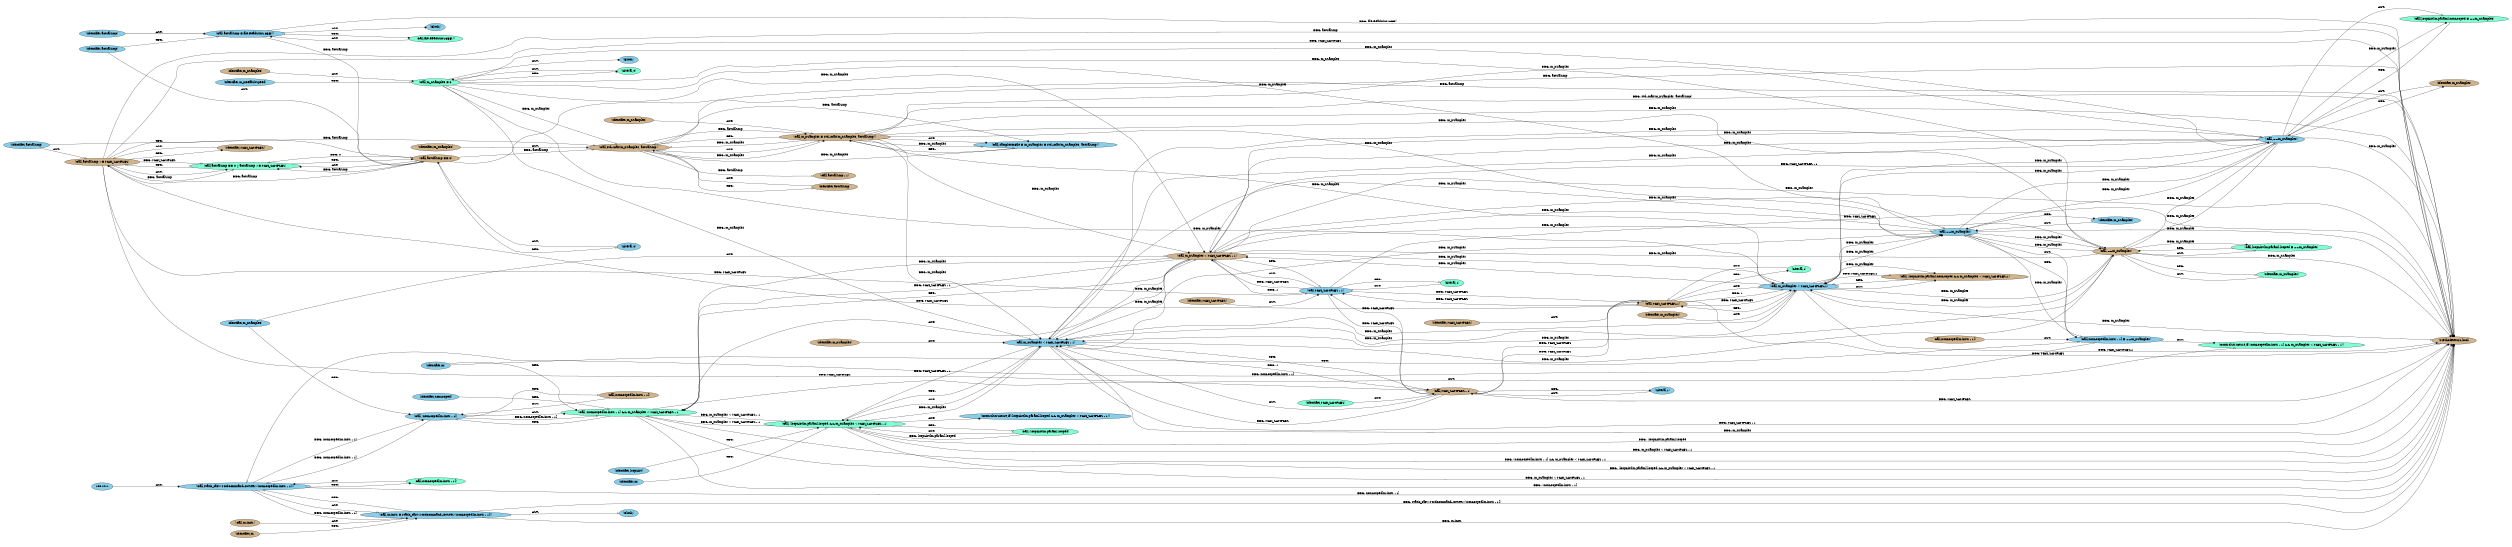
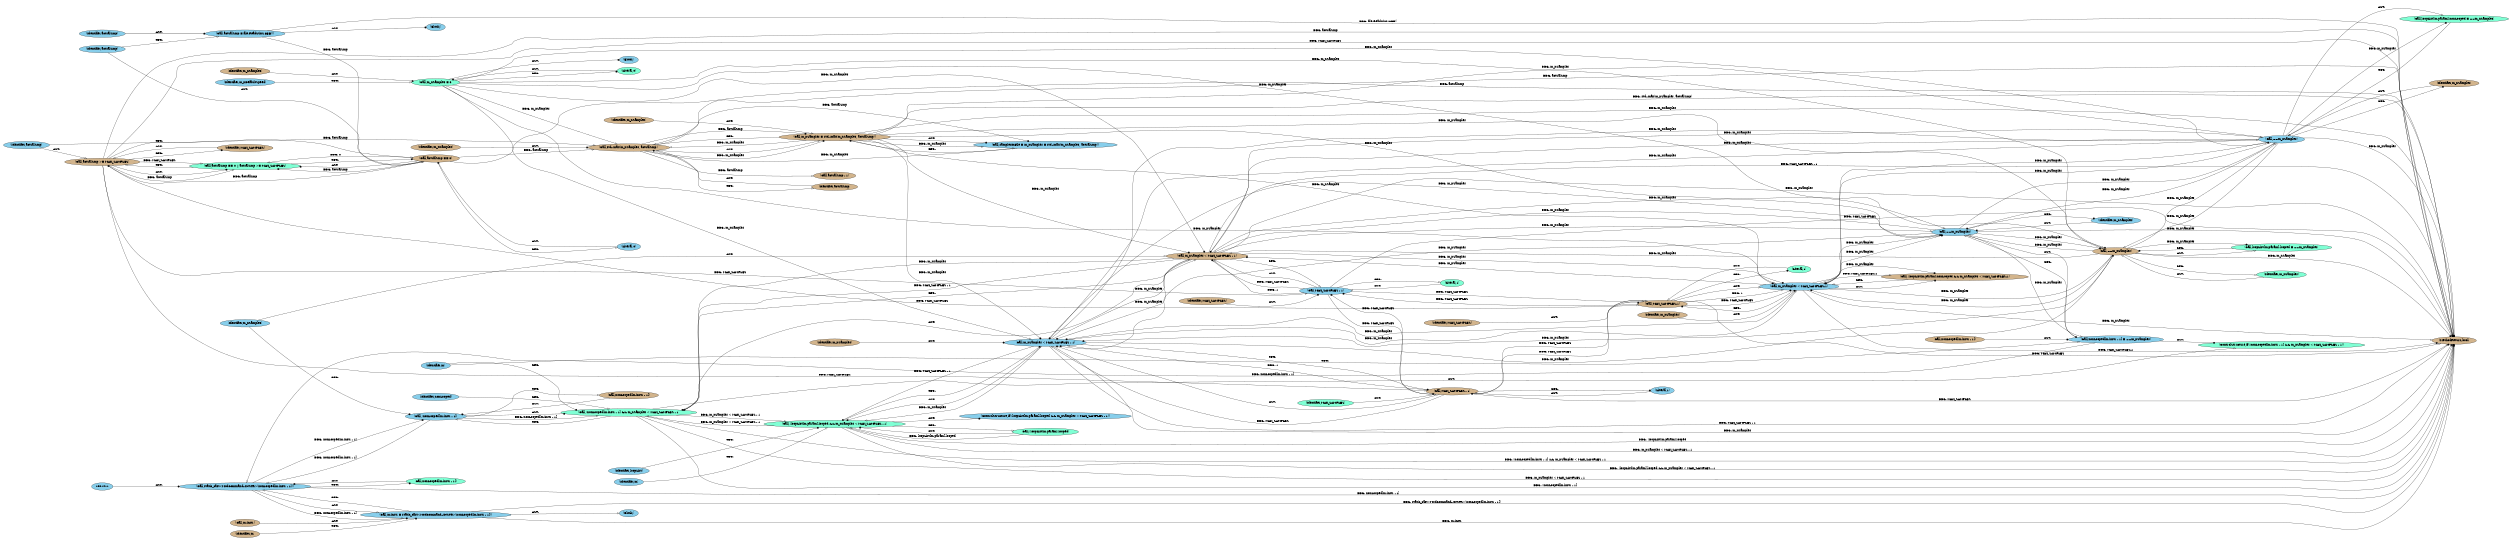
node "(Call,file.ReadUint16BE())": removed
